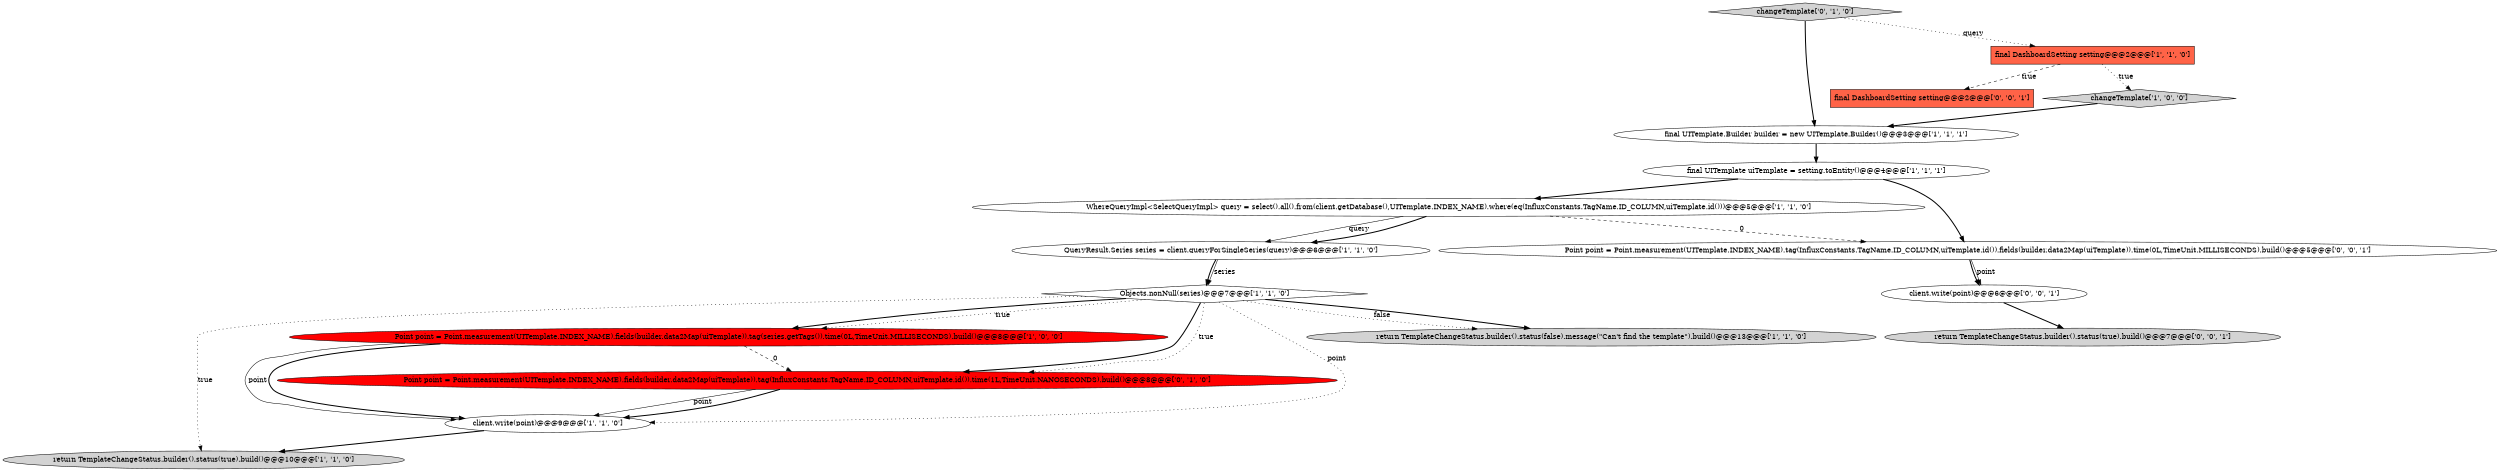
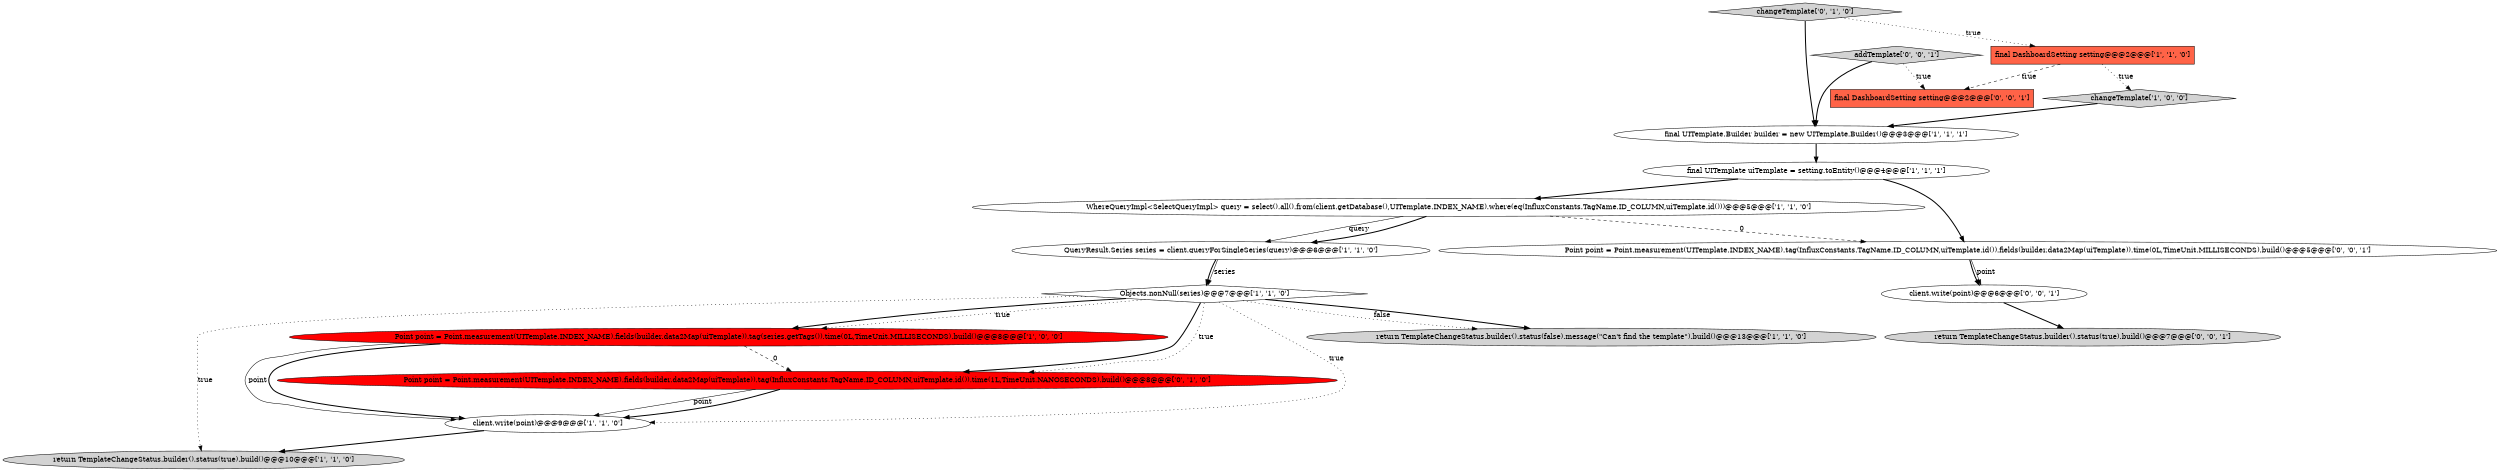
edge "changeTemplate['0', '1', '0']" -> "final DashboardSetting setting@@@2@@@['1', '1', '0']": label "query" -> "true"
node "addTemplate['0', '0', '1']": added
edge "Objects.nonNull(series)@@@7@@@['1', '1', '0']" -> "client.write(point)@@@9@@@['1', '1', '0']": label "point" -> "true"
